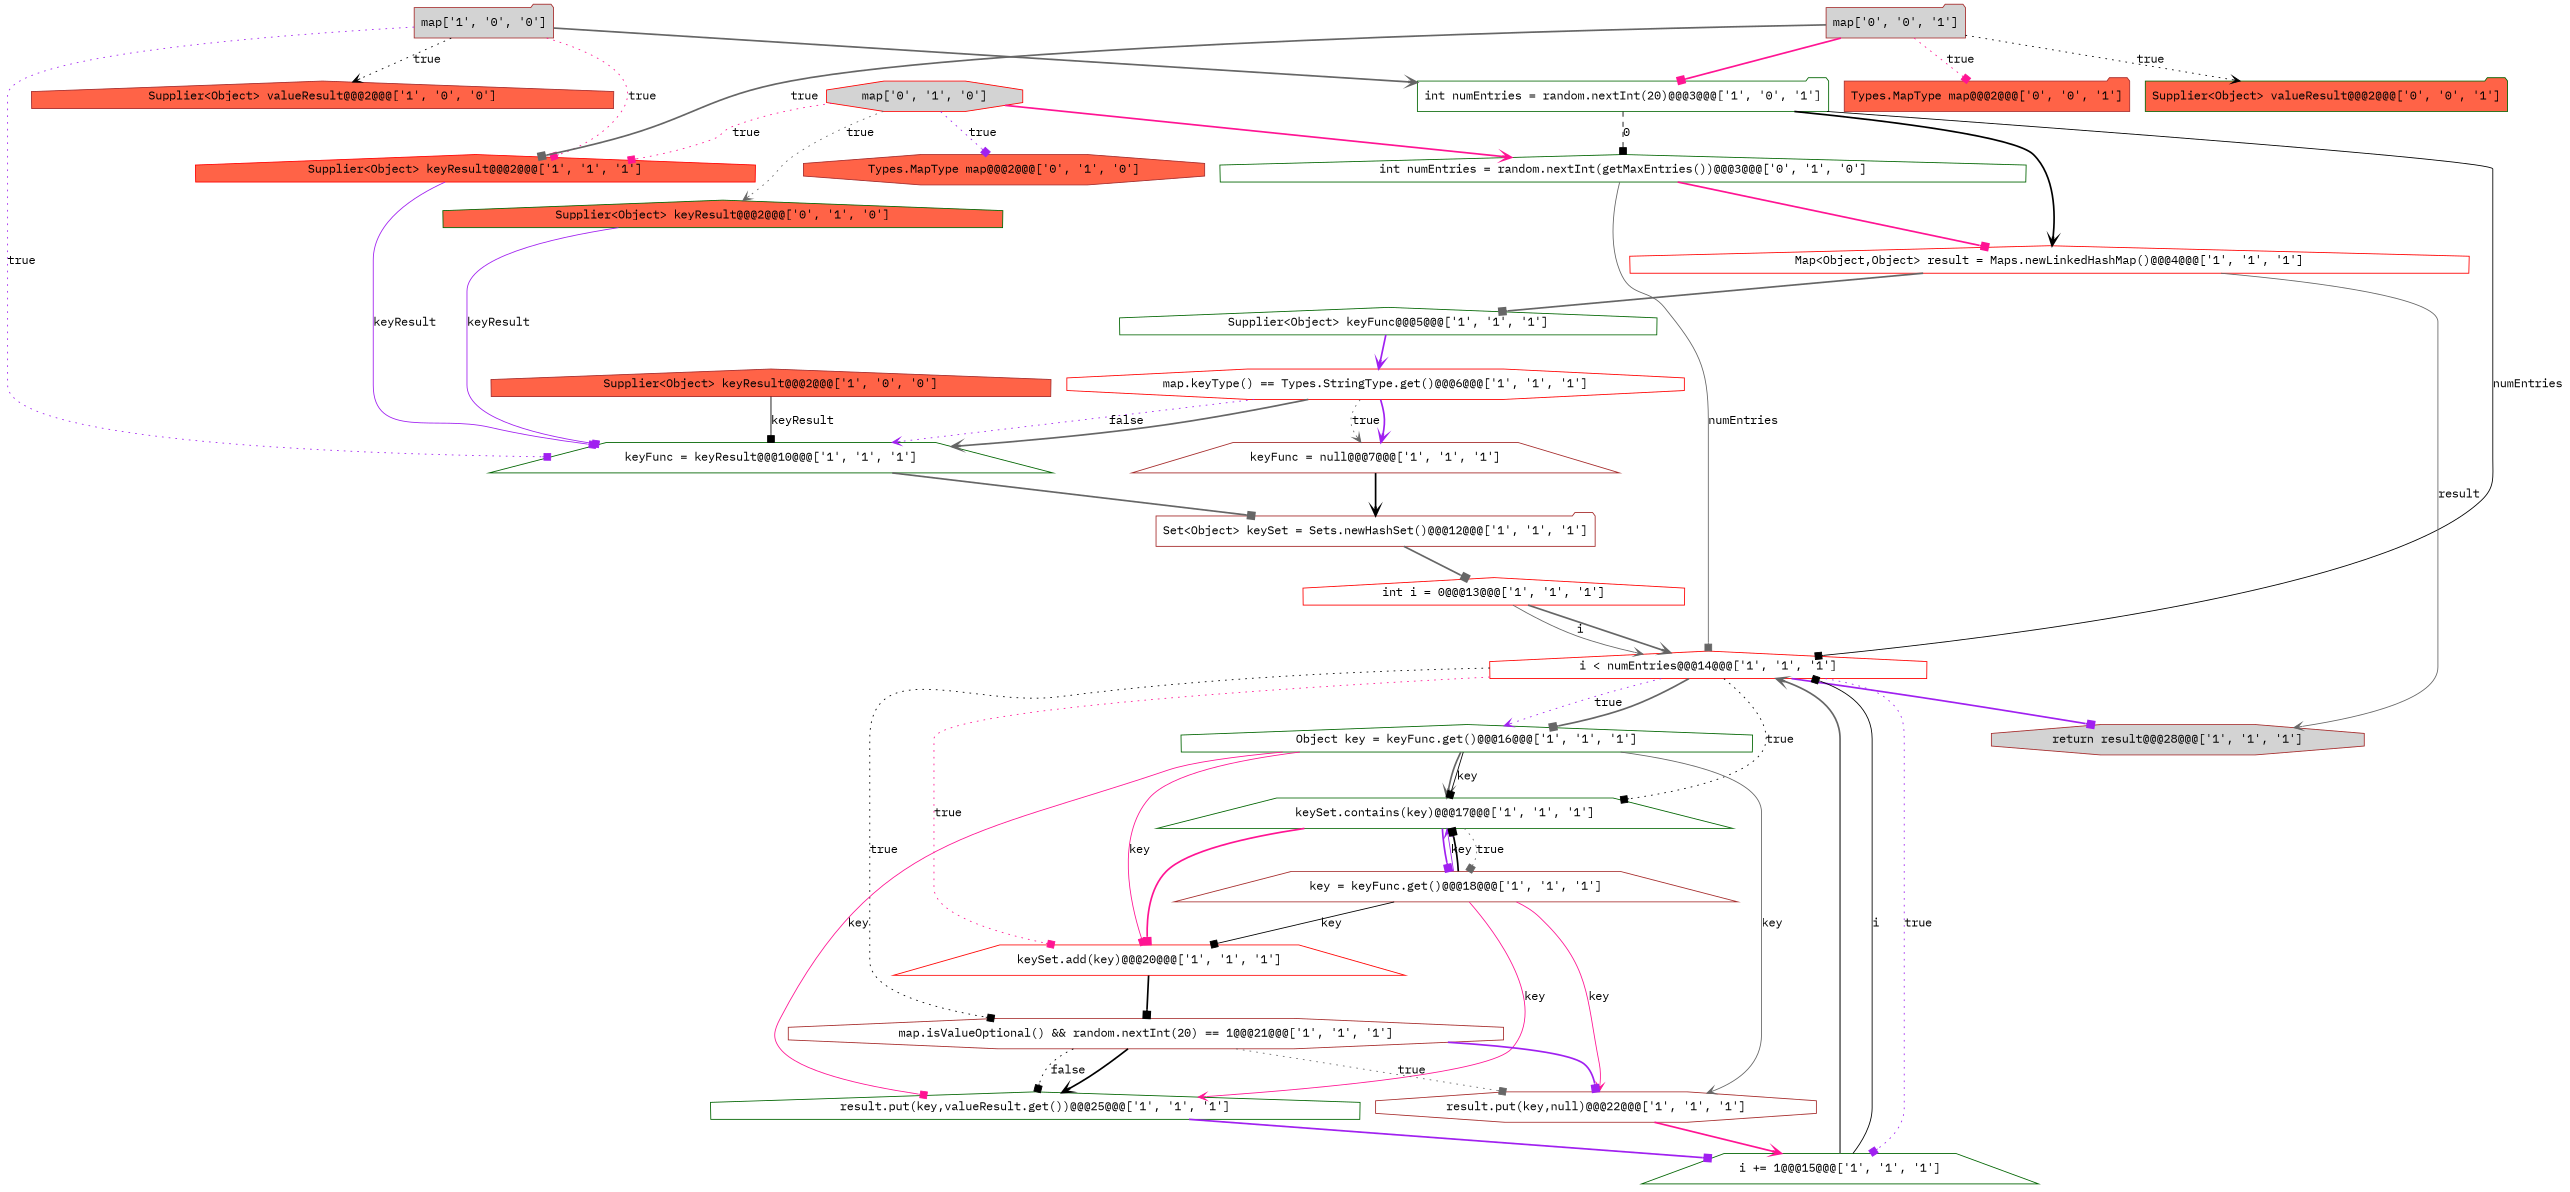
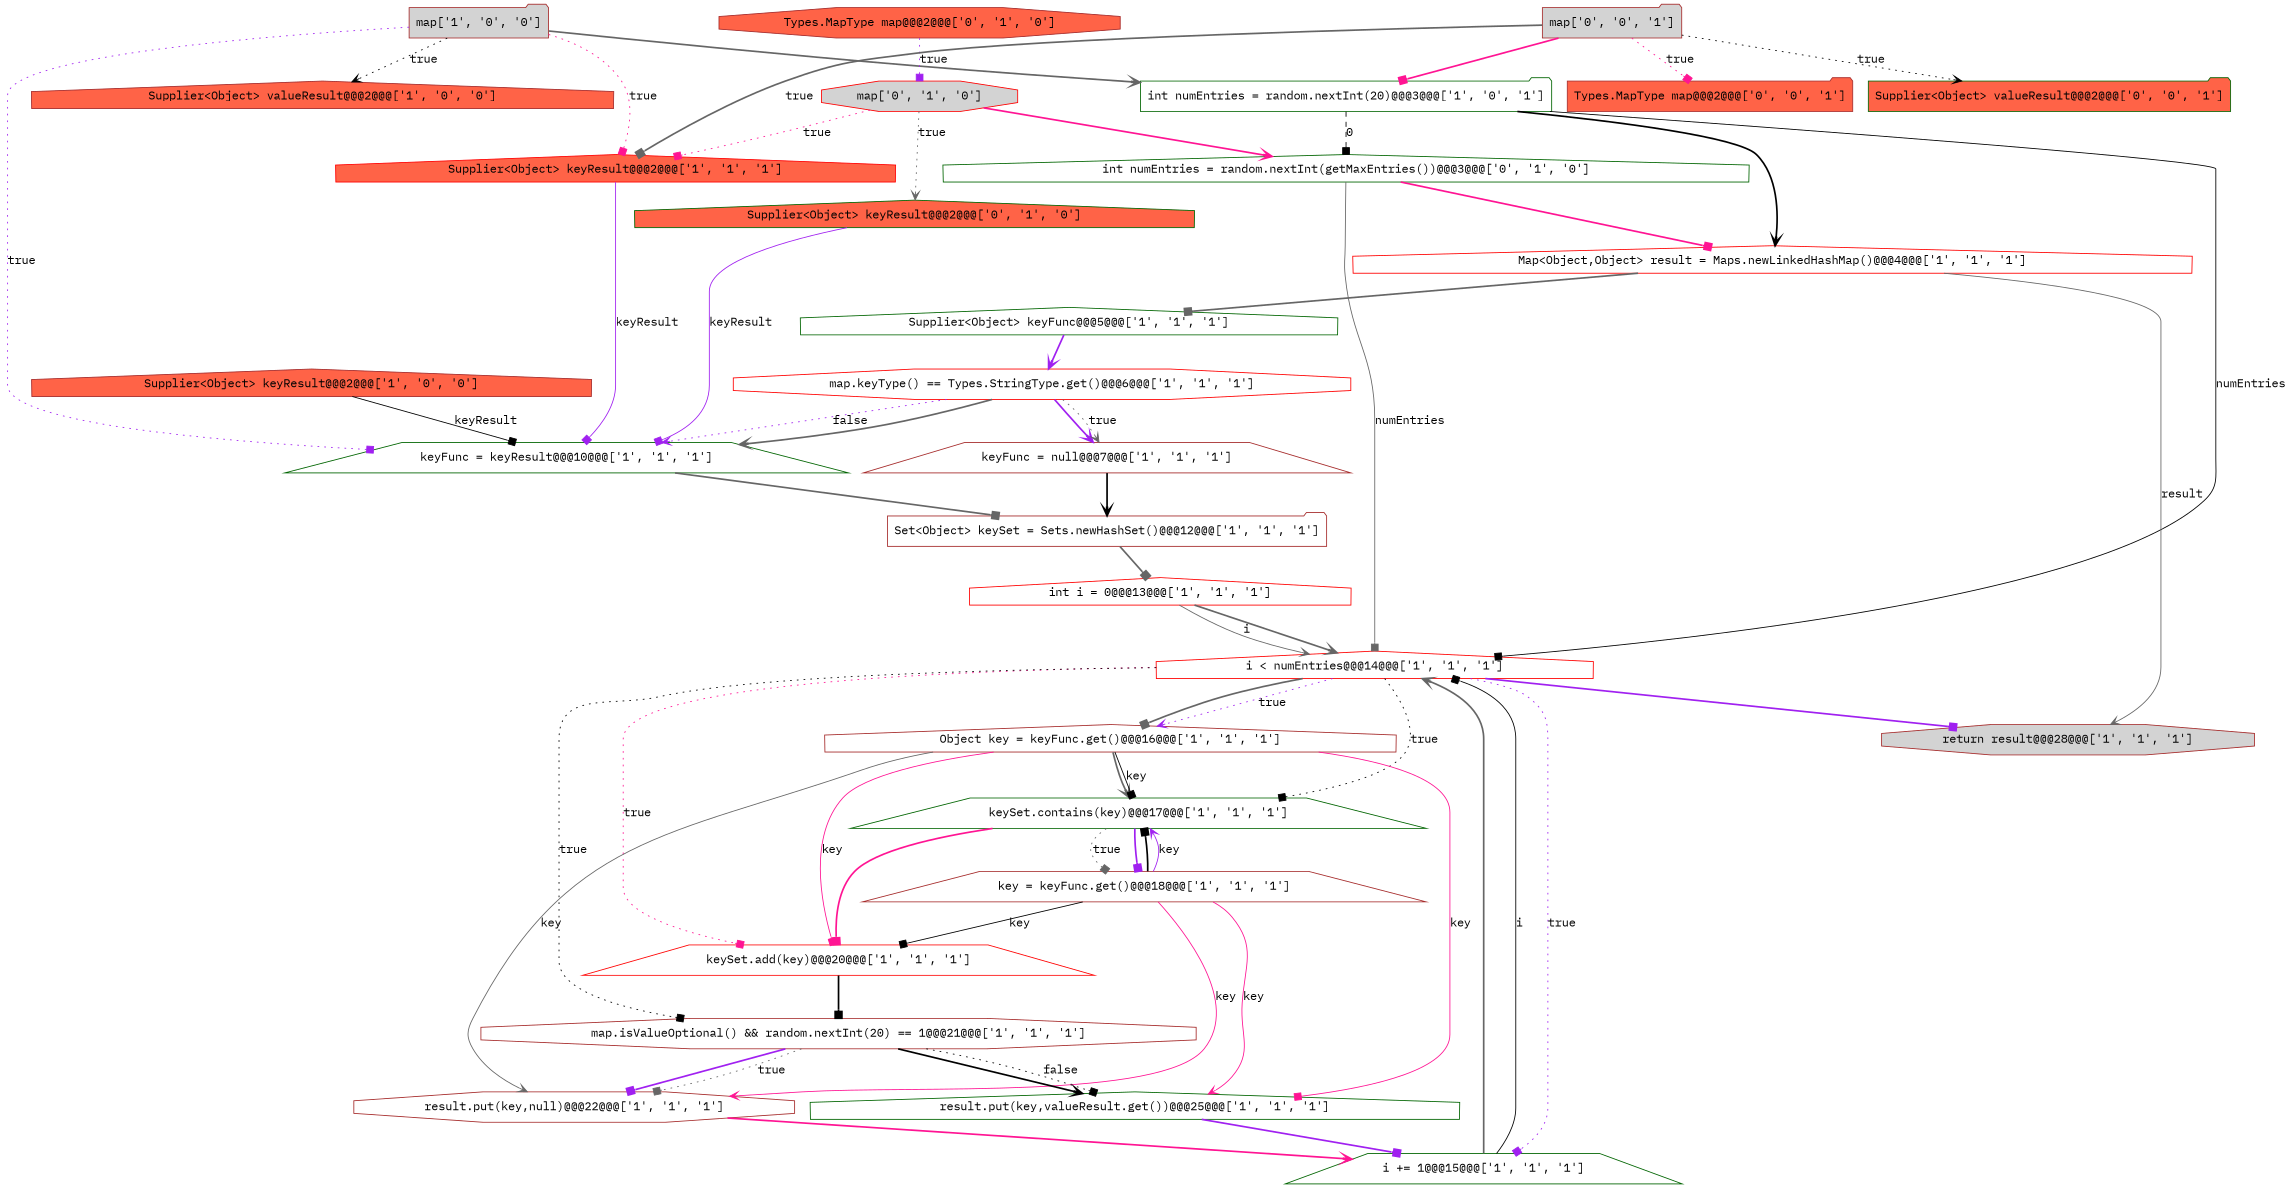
edge "map['0', '1', '0']" -> "Types.MapType map@@@2@@@['0', '1', '0']": reversed
node "Object key = keyFunc.get()@@@16@@@['1', '1', '1']": color darkgreen -> brown
